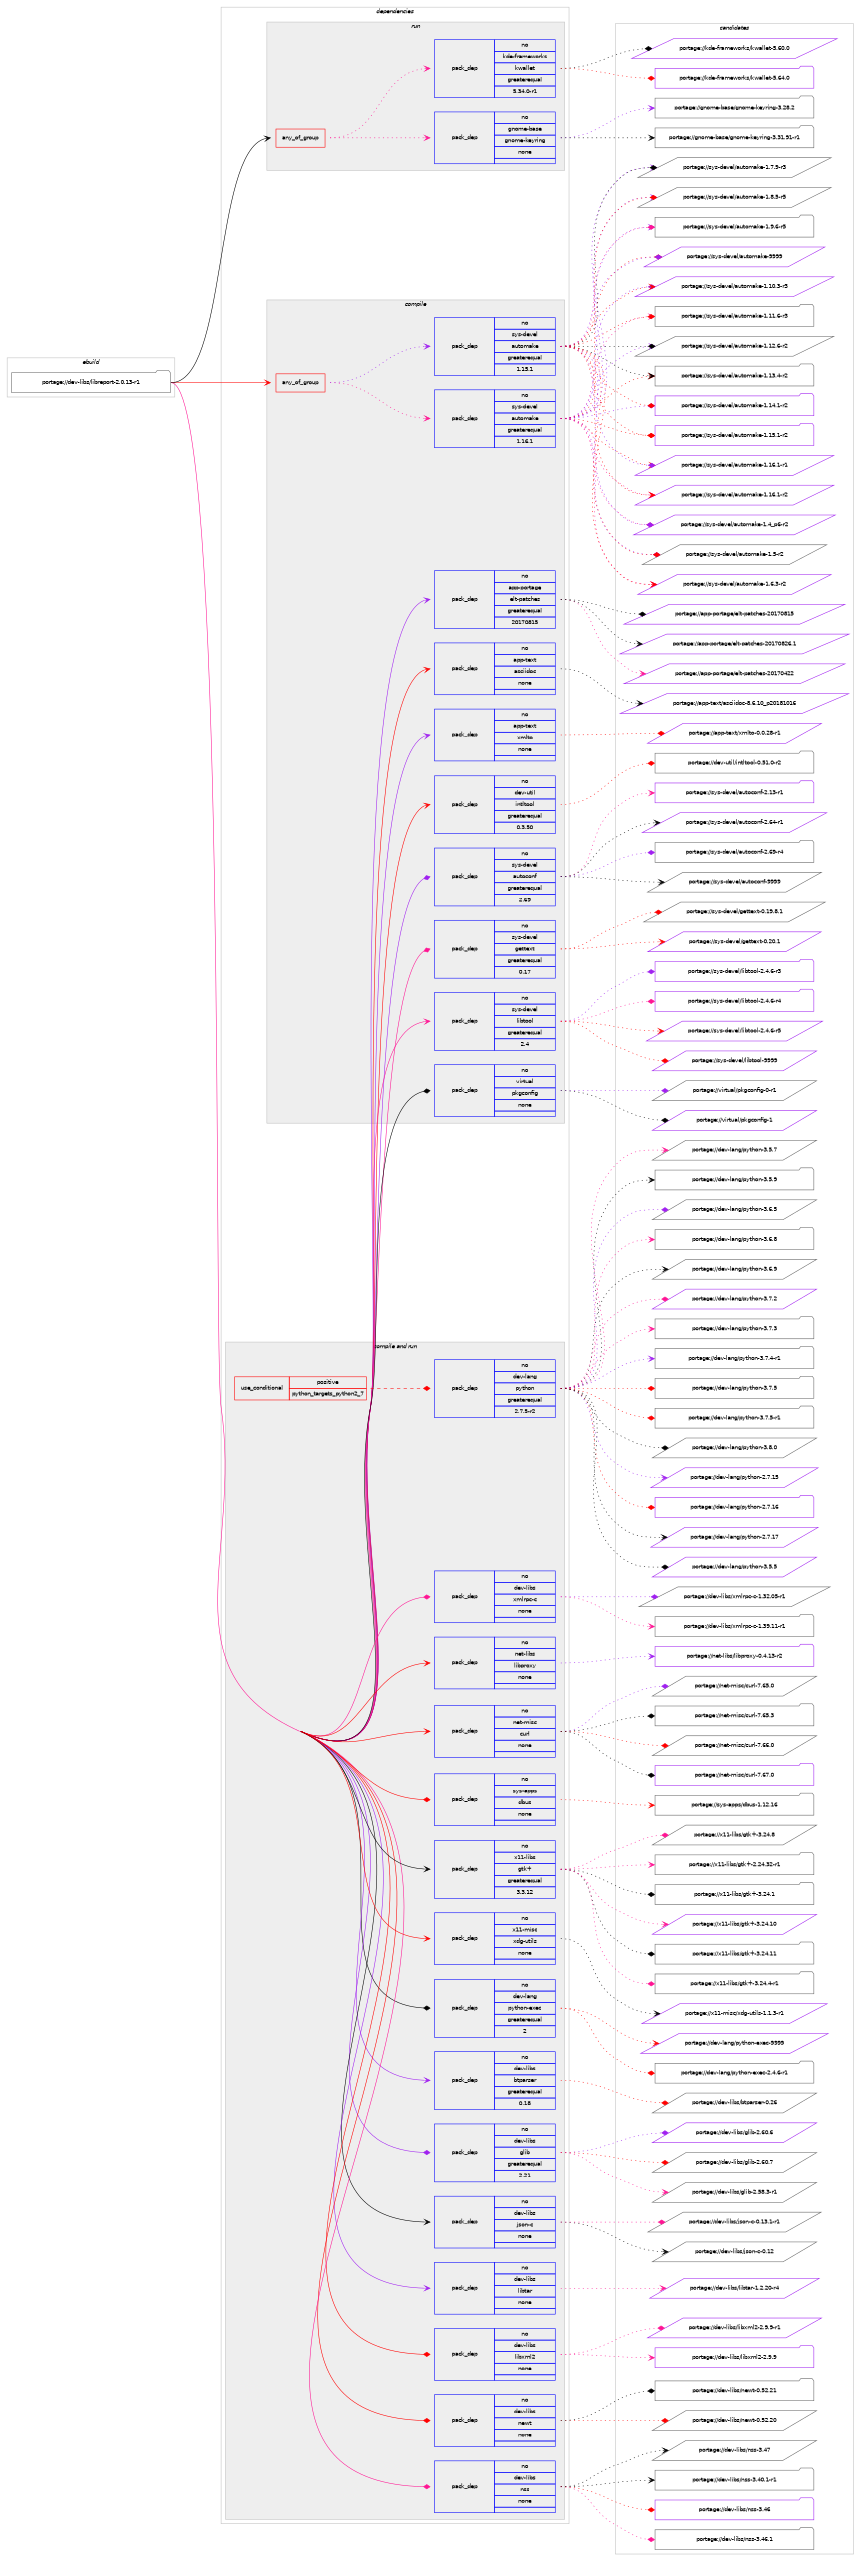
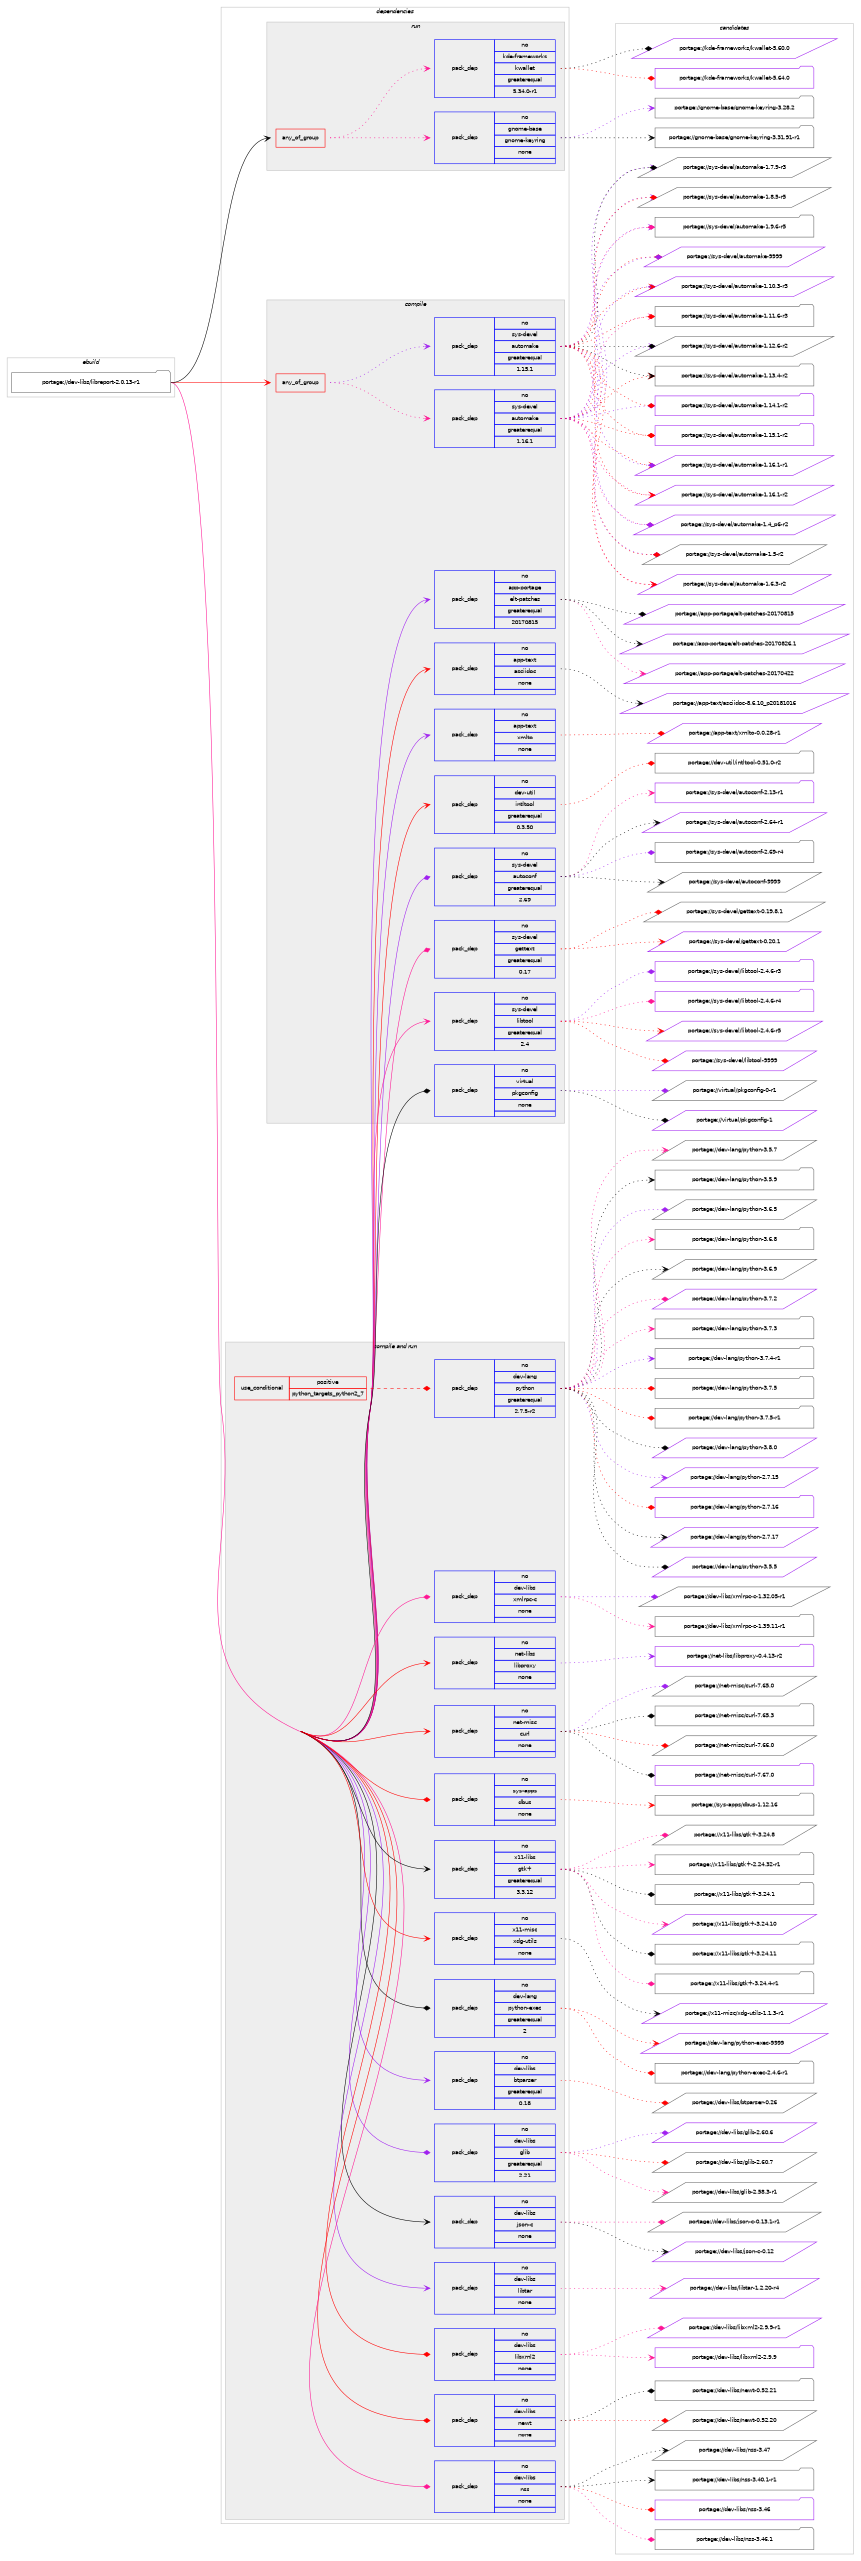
node "portage://dev-lang/python-3.8.0": color gray40 -> purple
node "portage://dev-libs/json-c-0.12": color gray40 -> purple
